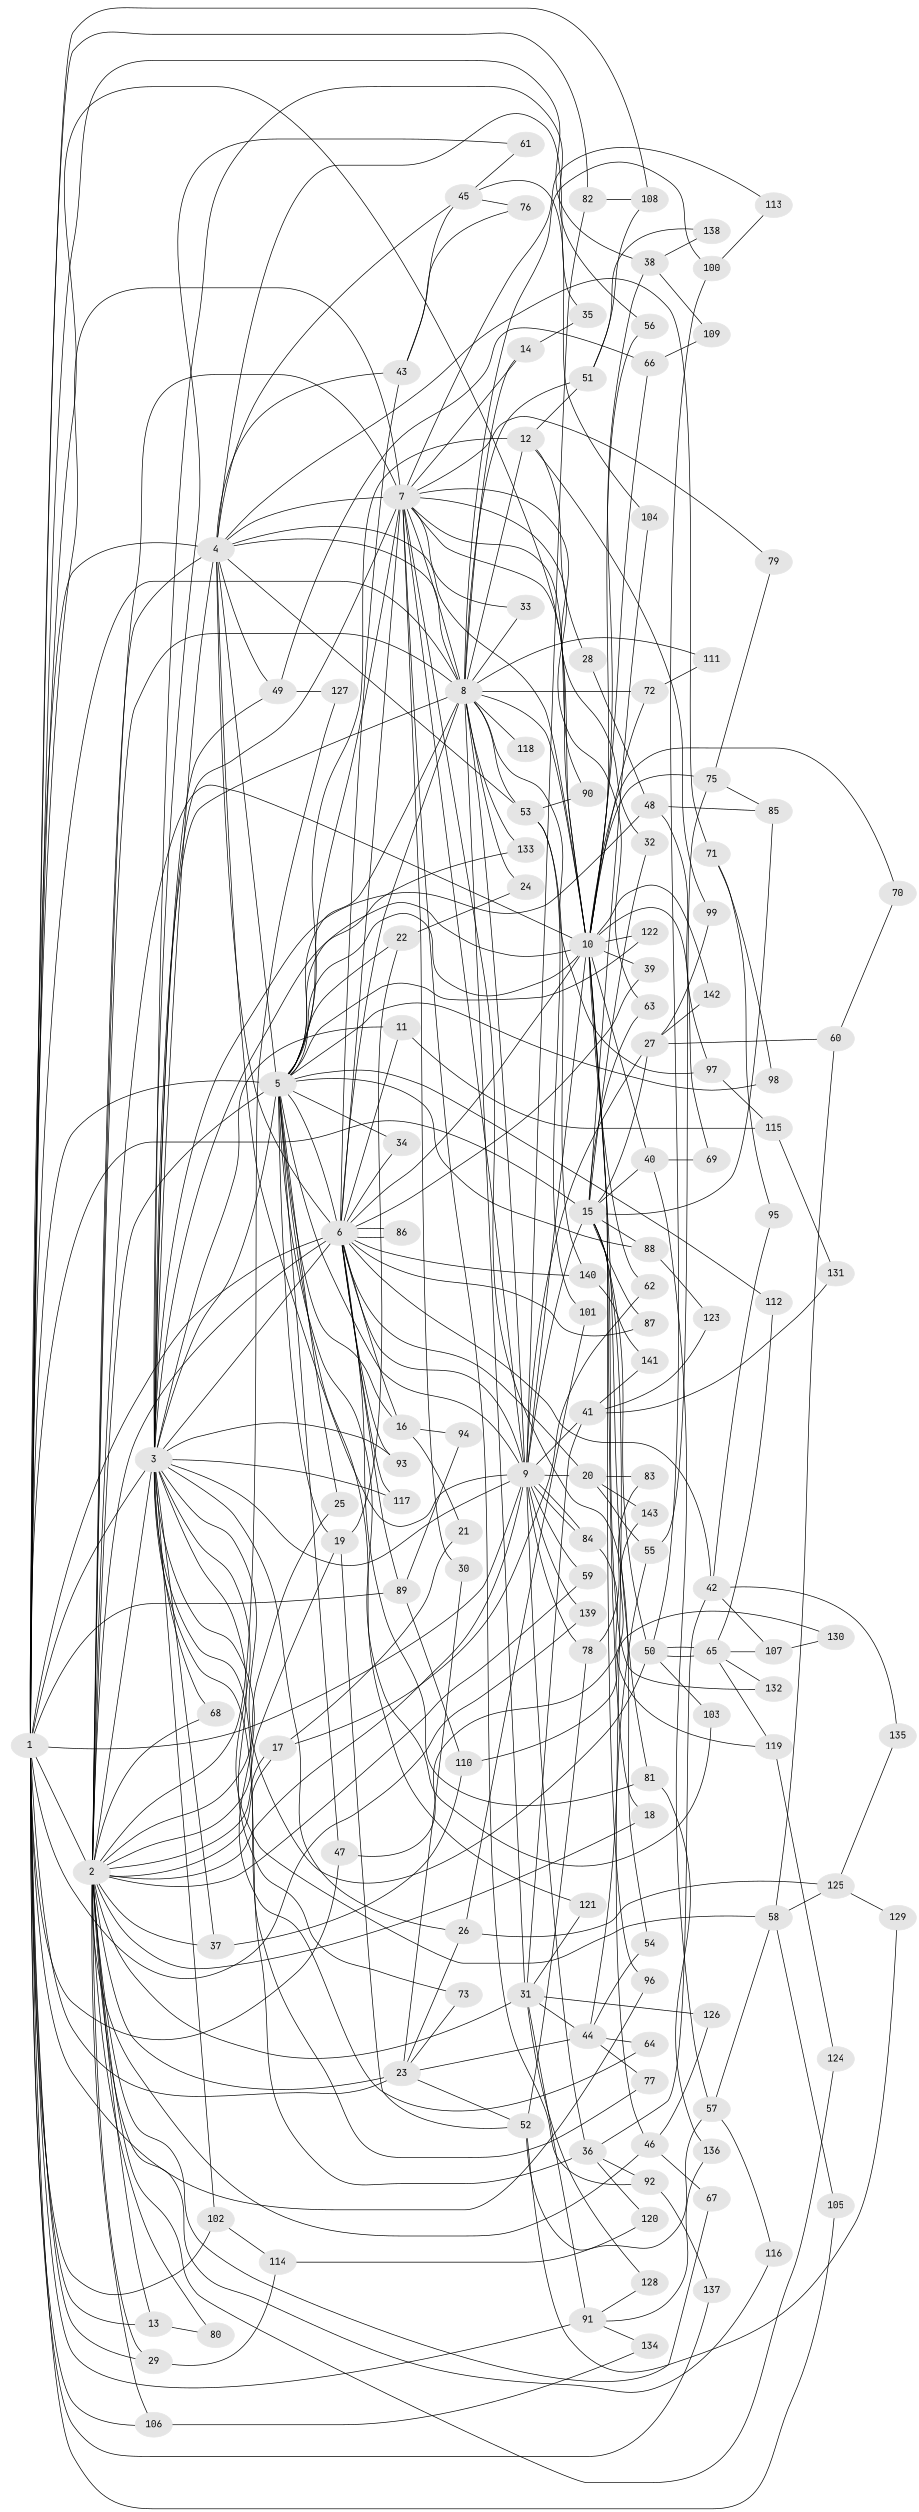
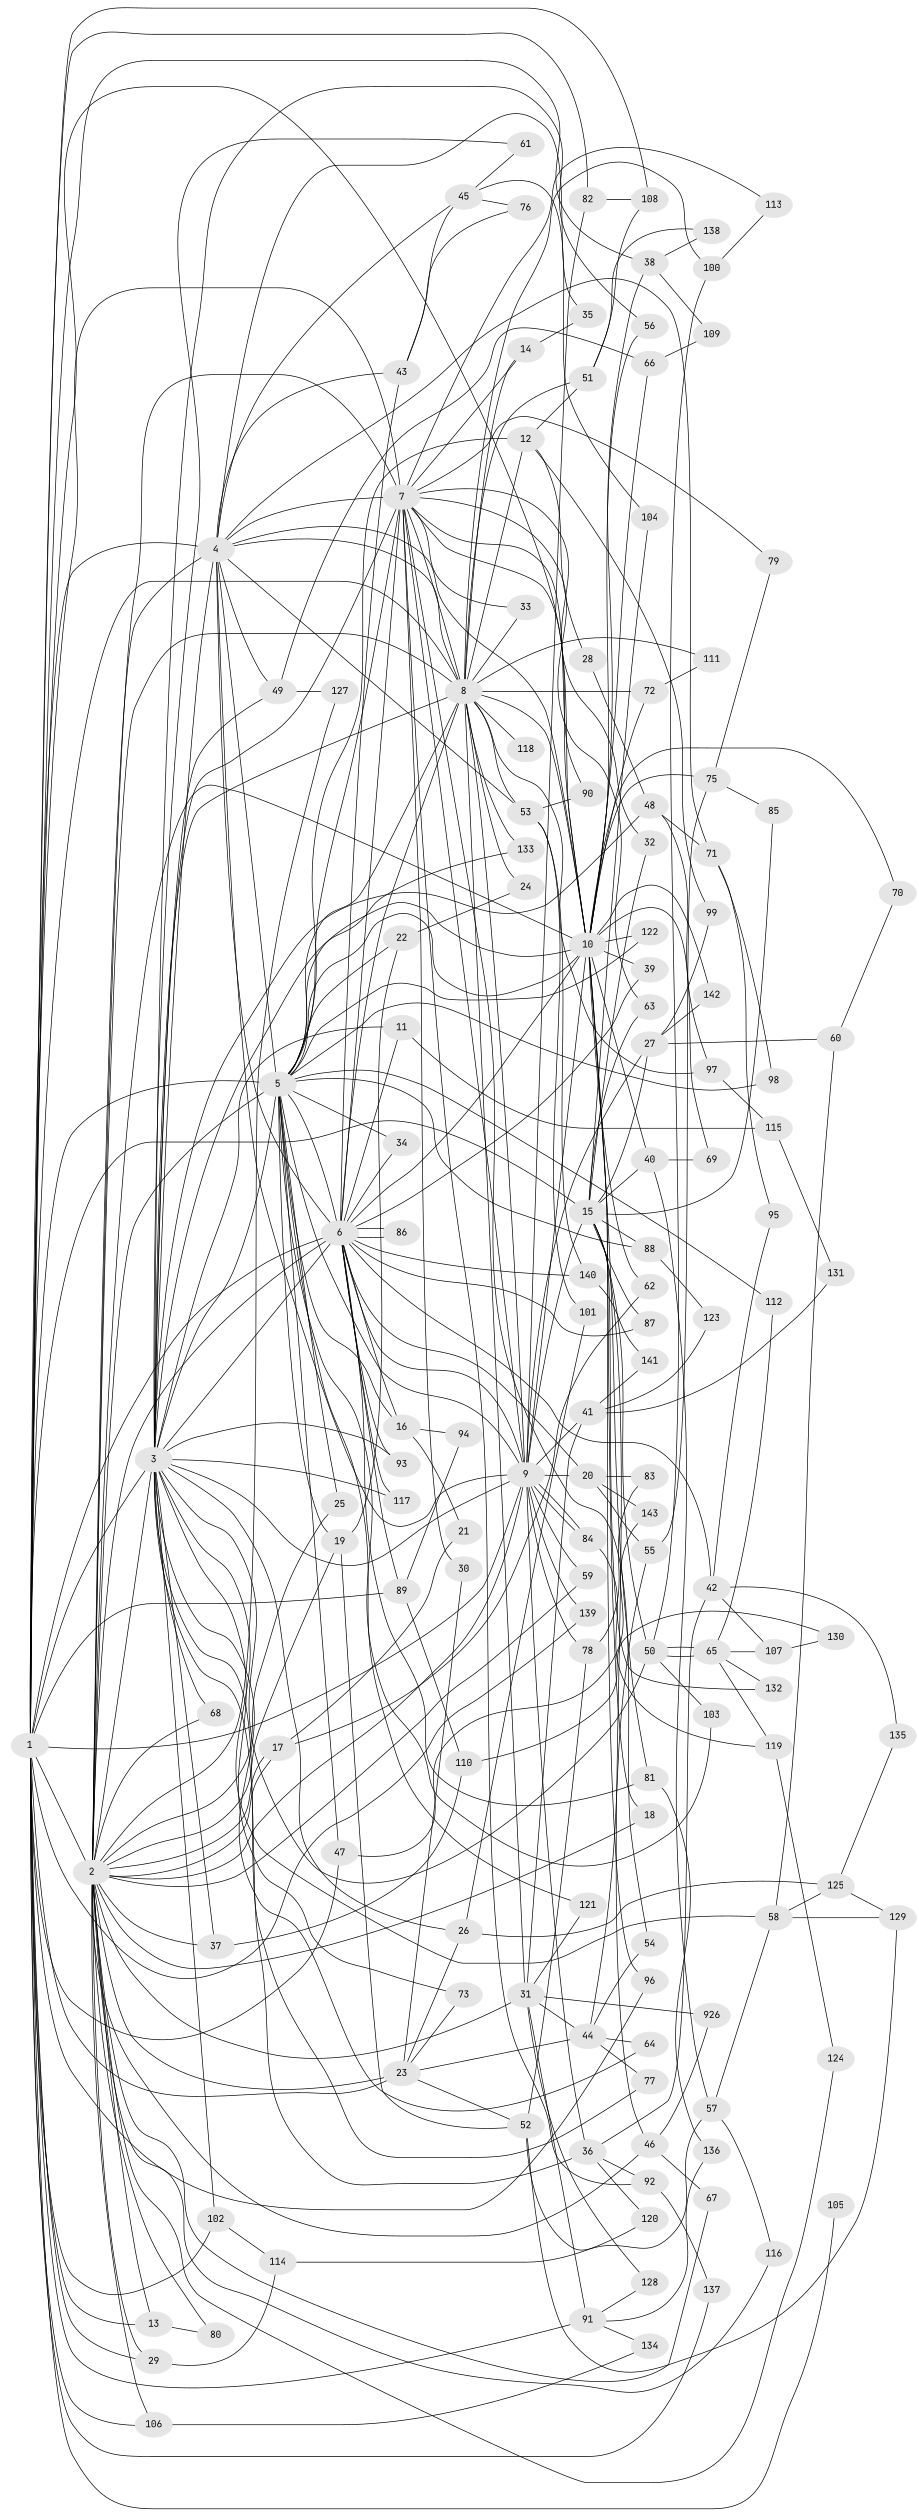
edge "48" -- "85": now "48" -- "71"
node "126": label "126" -> "926"
edge "58" -- "105": now "58" -- "129"
